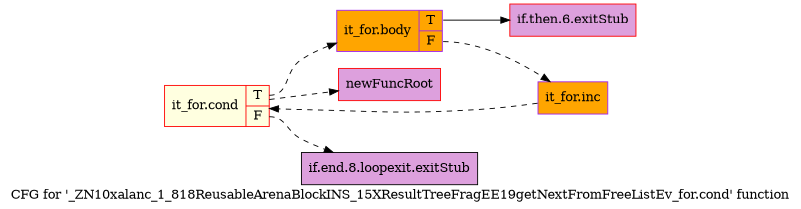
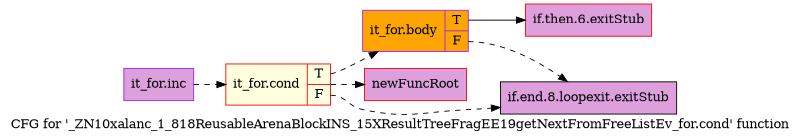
edge "it_for.body" -> "it_for.inc": now "it_for.body" -> "if.end.8.loopexit.exitStub"
node "it_for.inc": fillcolor orange -> plum
